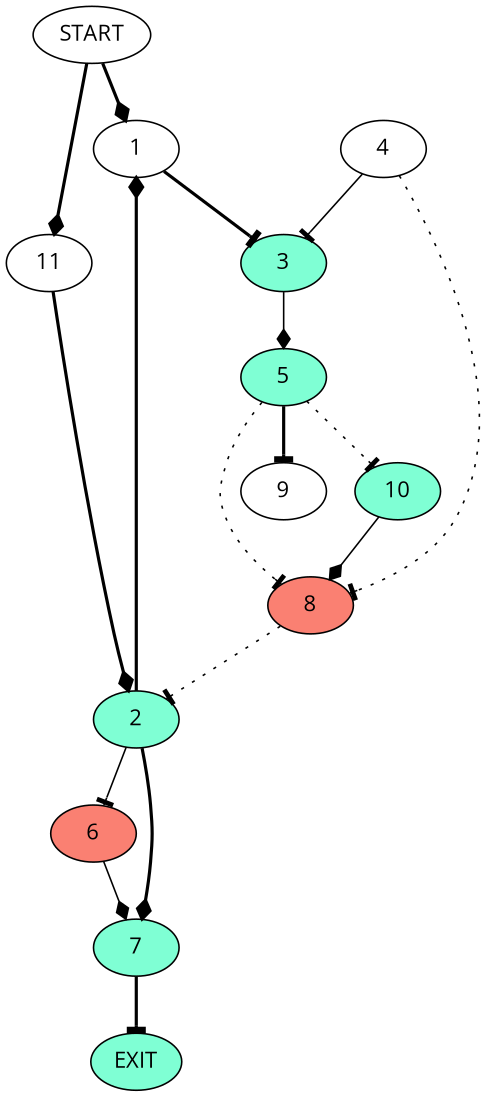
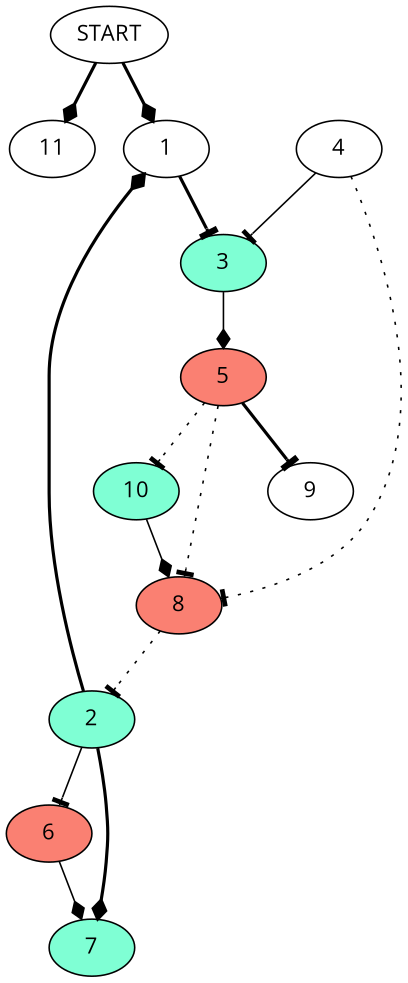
node "5": fillcolor aquamarine -> salmon
edge "11" -> "2": removed
node "EXIT": removed
